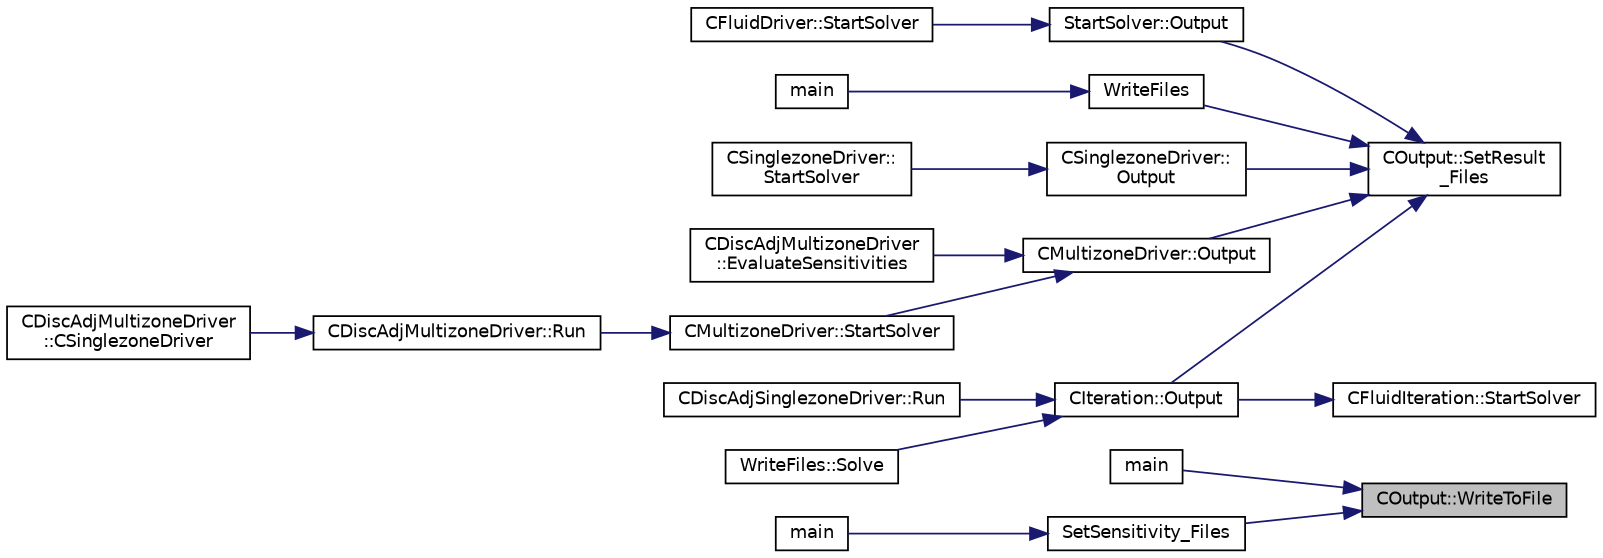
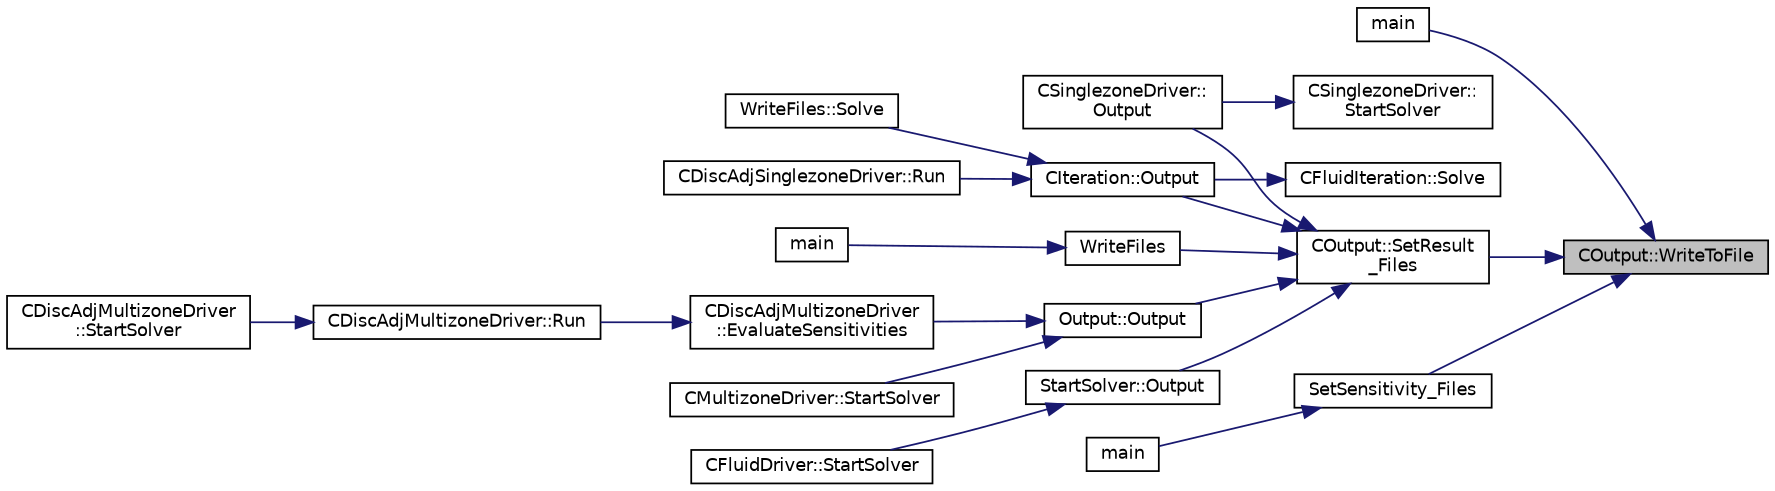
edge "CSinglezoneDriver:: StartSolver" -> "CSinglezoneDriver:: Output": reversed
node "CMultizoneDriver::Output": label "CMultizoneDriver::Output" -> "Output::Output"
edge "COutput::SetResult _Files" -> "COutput::WriteToFile": added
node "CDiscAdjMultizoneDriver ::CSinglezoneDriver": label "CDiscAdjMultizoneDriver ::CSinglezoneDriver" -> "CDiscAdjMultizoneDriver ::StartSolver"
edge "CDiscAdjMultizoneDriver::Run" -> "CMultizoneDriver::StartSolver": now "CDiscAdjMultizoneDriver::Run" -> "CDiscAdjMultizoneDriver ::EvaluateSensitivities"
node "CFluidIteration::StartSolver": label "CFluidIteration::StartSolver" -> "CFluidIteration::Solve"
